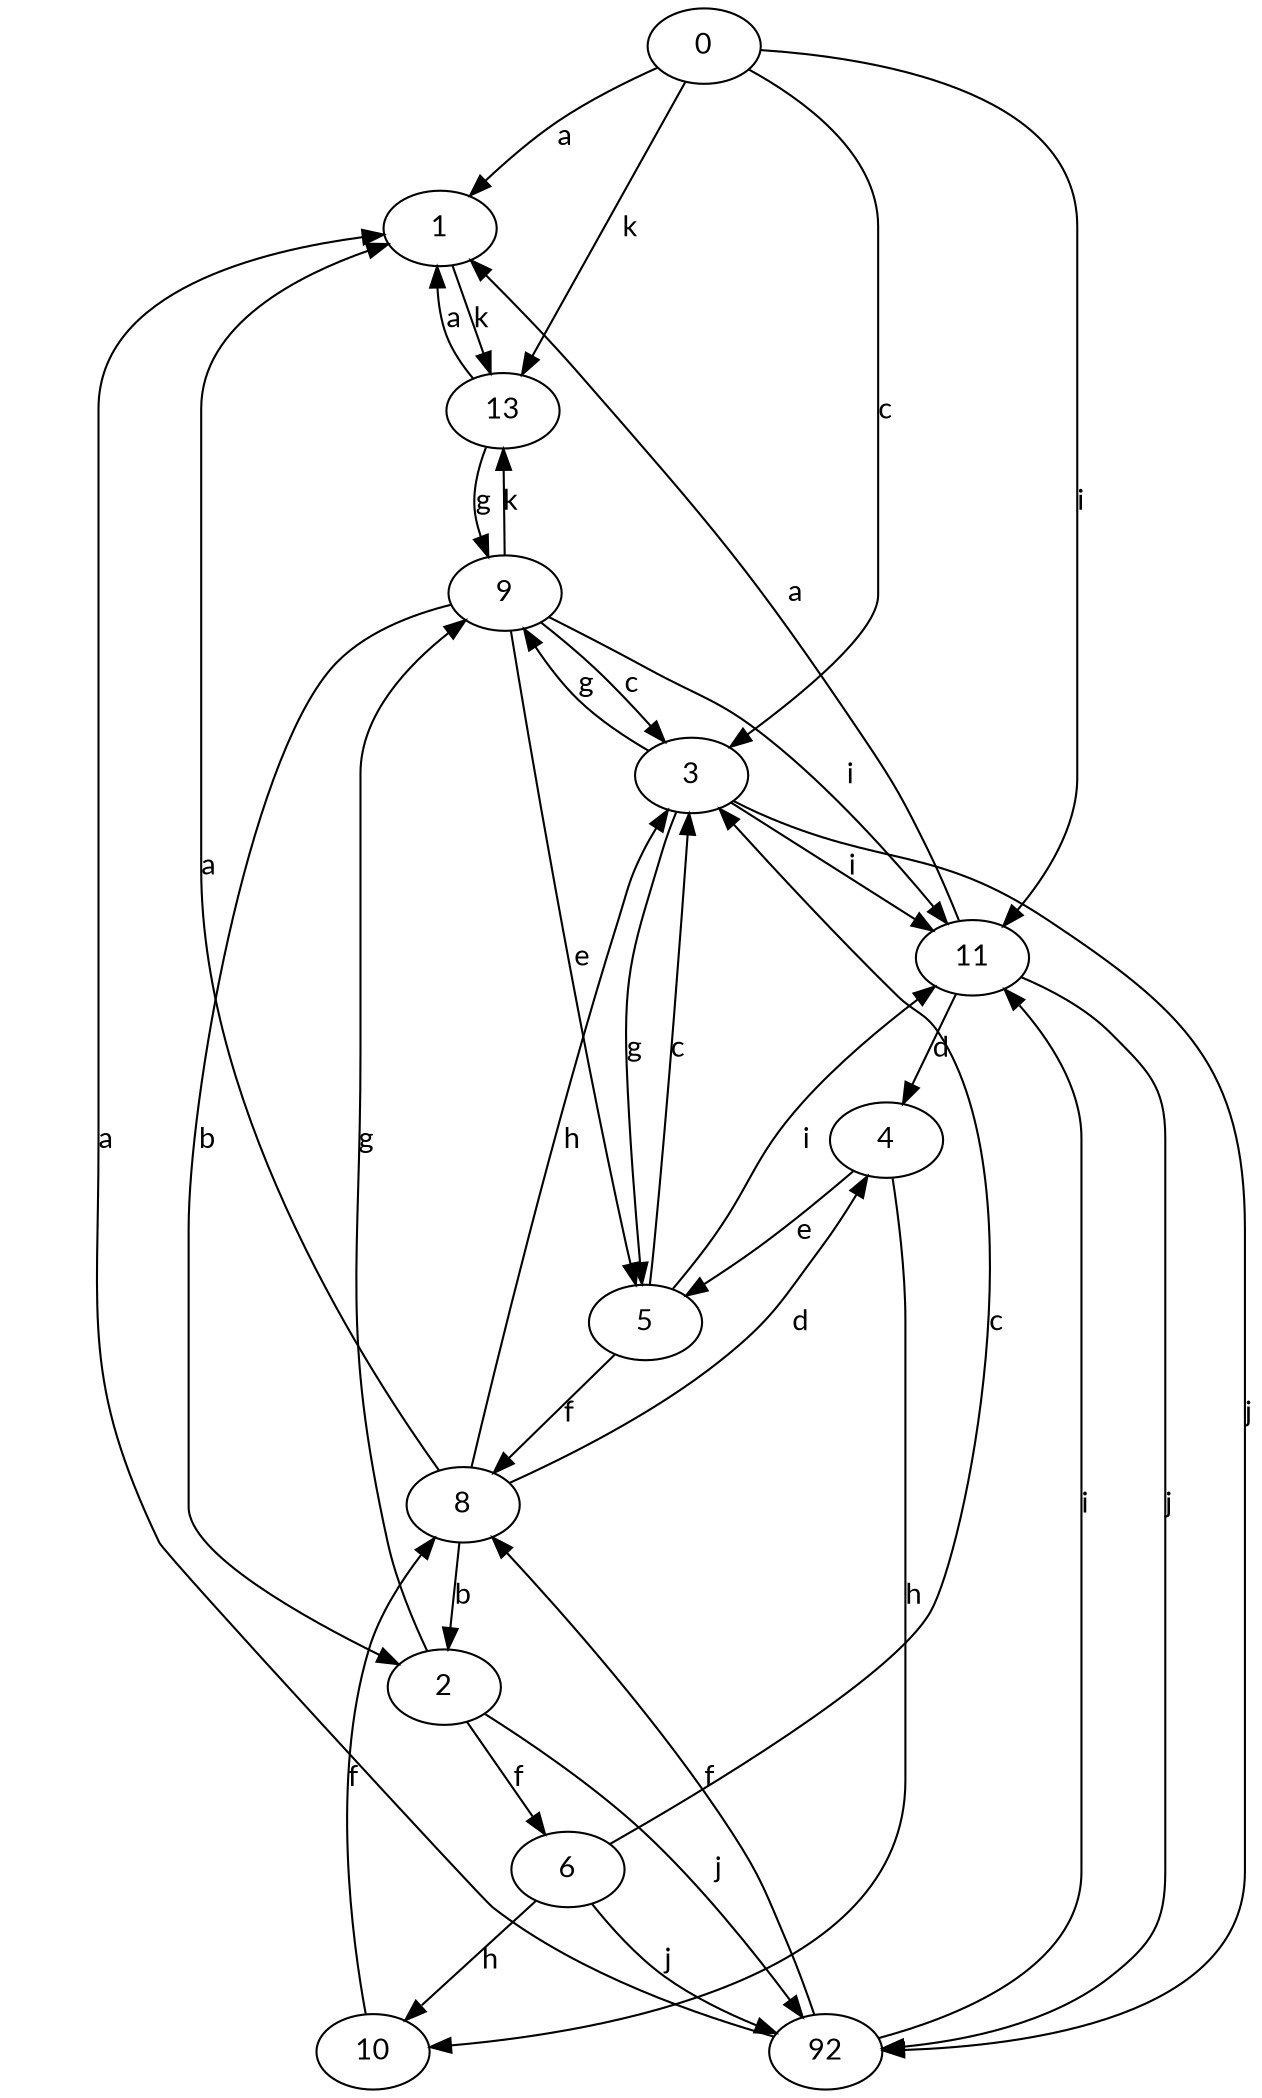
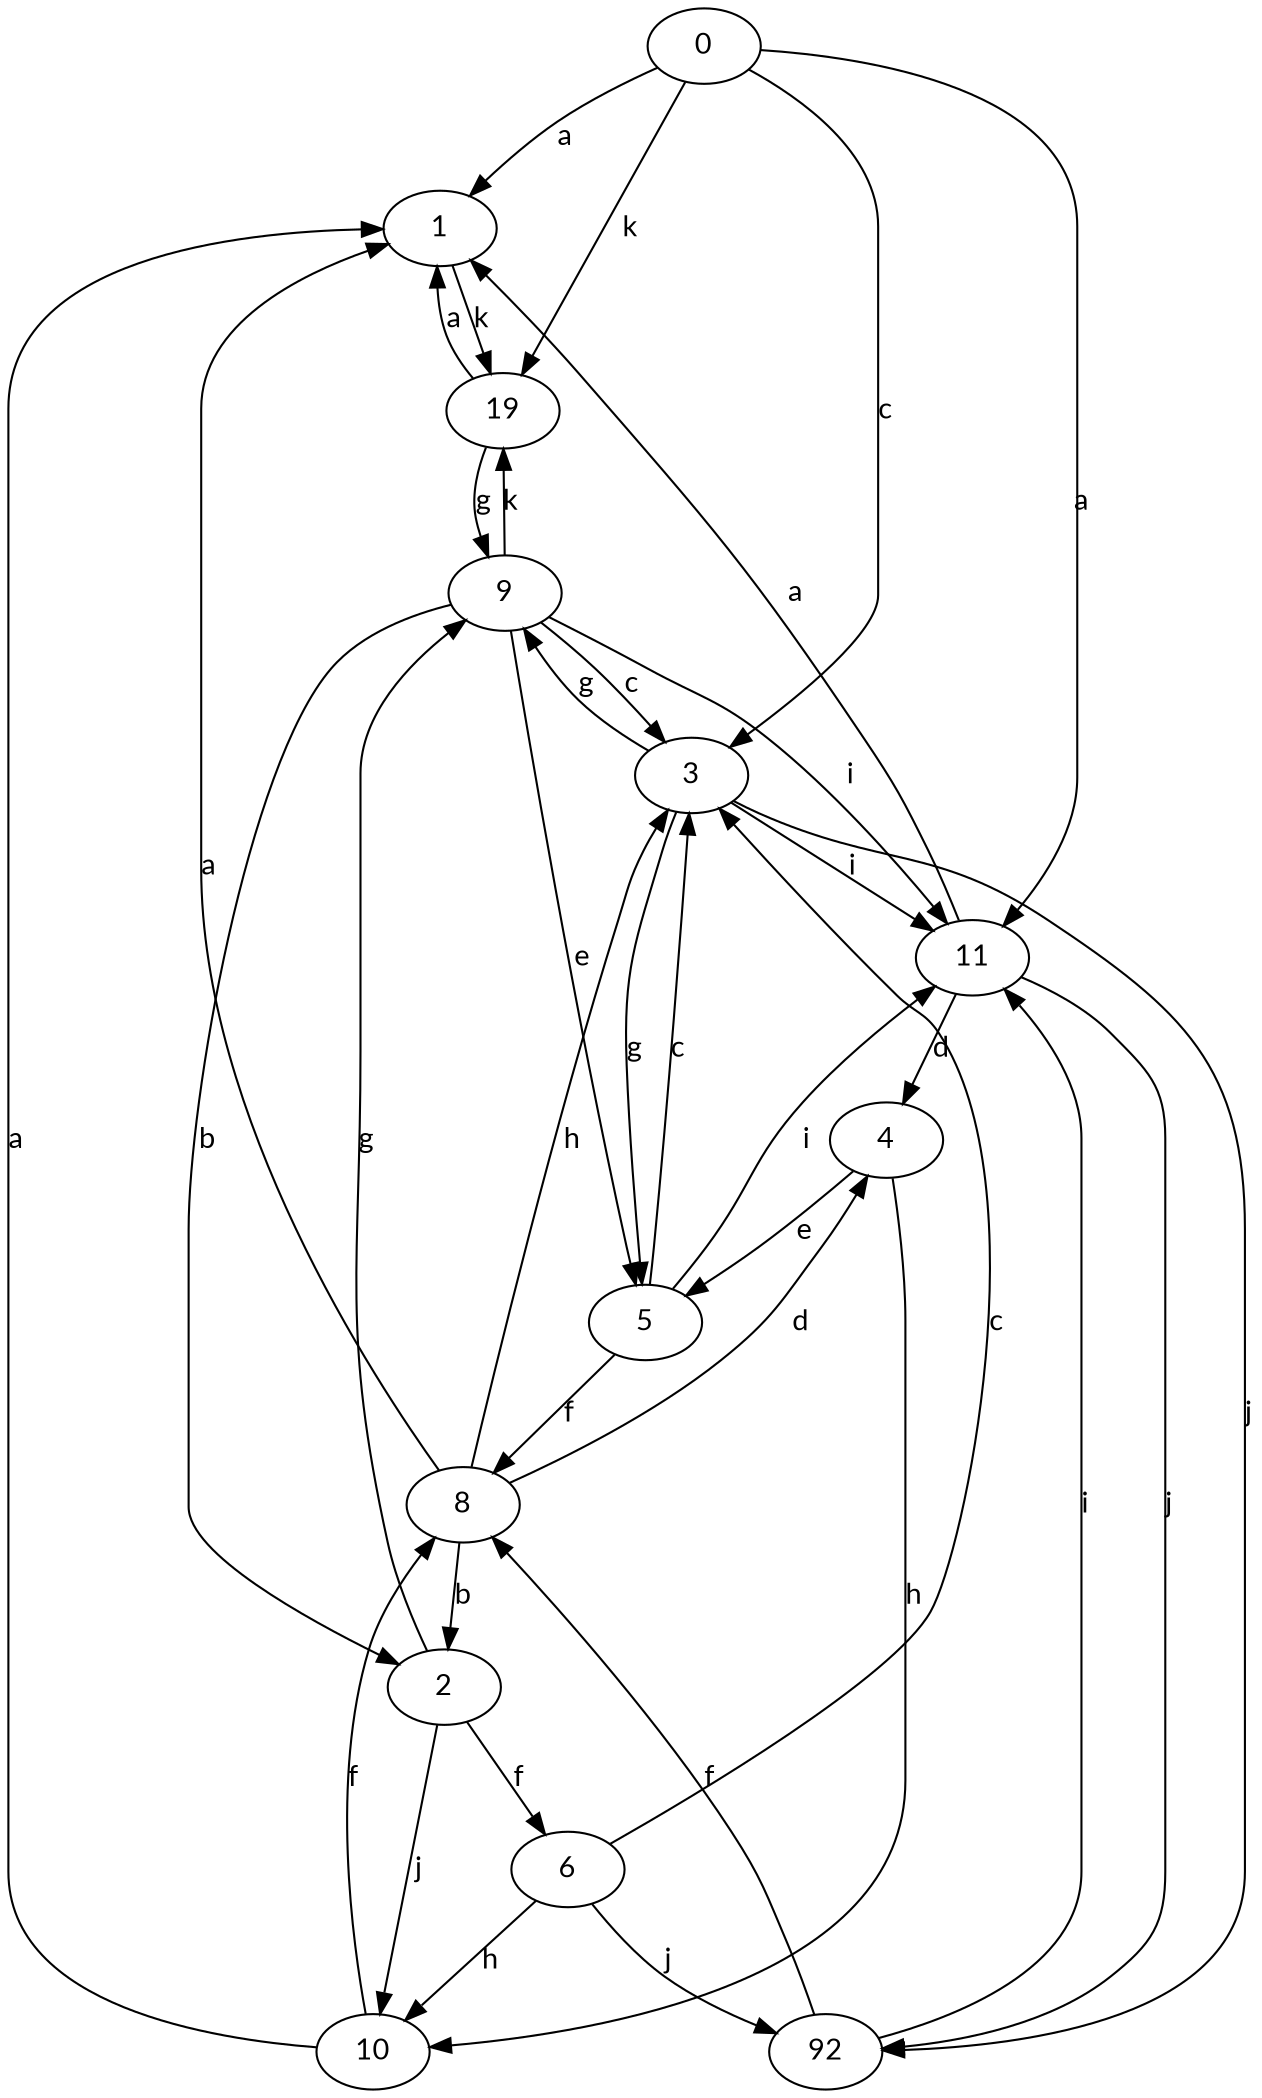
node "13": label "13" -> "19"
edge "0" -> "11": label "i" -> "a"
edge "92" -> "1": now "10" -> "1"
edge "2" -> "92": now "2" -> "10"
